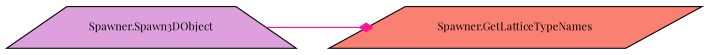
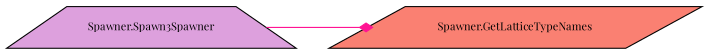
node "Spawner.Spawn3DObject": label "Spawner.Spawn3DObject" -> "Spawner.Spawn3Spawner"
